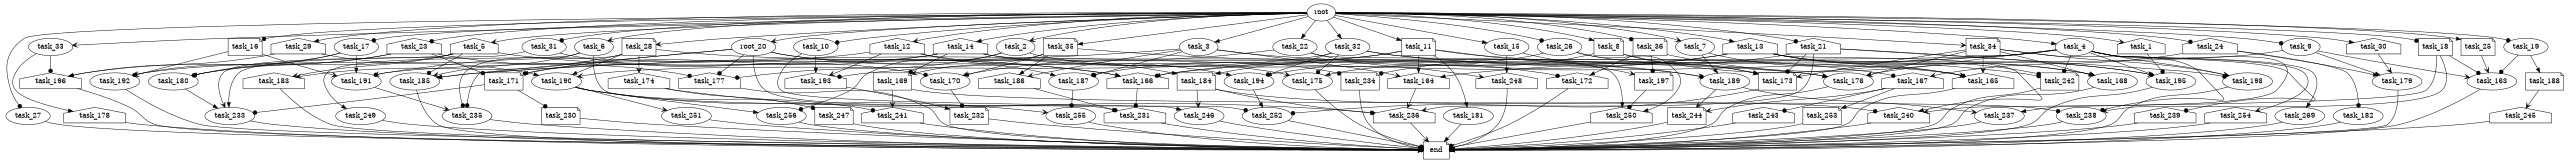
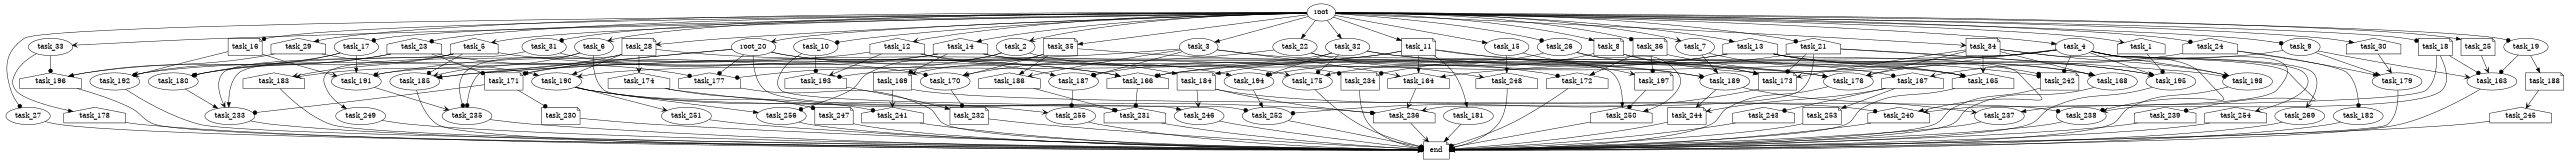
edge "task_4" -> "task_269": arrowhead normal -> vee
edge "task_10" -> "task_193": arrowhead normal -> dot
